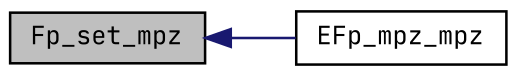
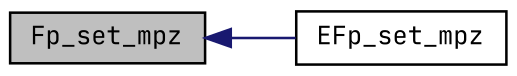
node "EFp_mpz_mpz": label "EFp_mpz_mpz" -> "EFp_set_mpz"
